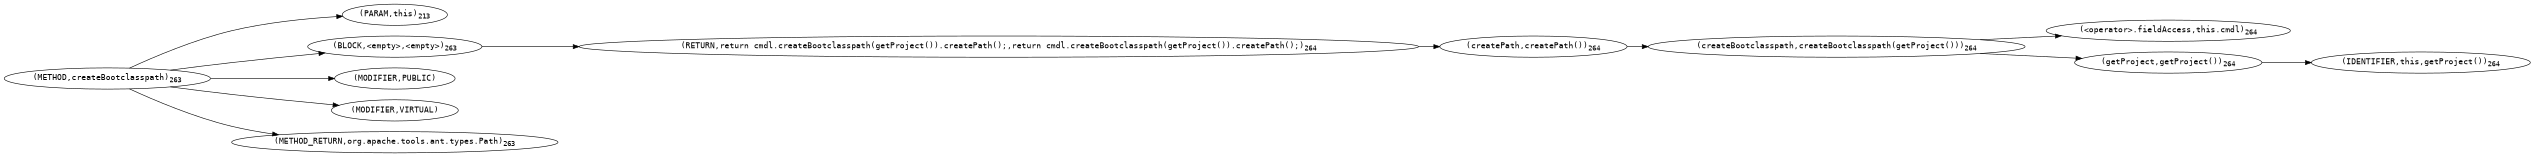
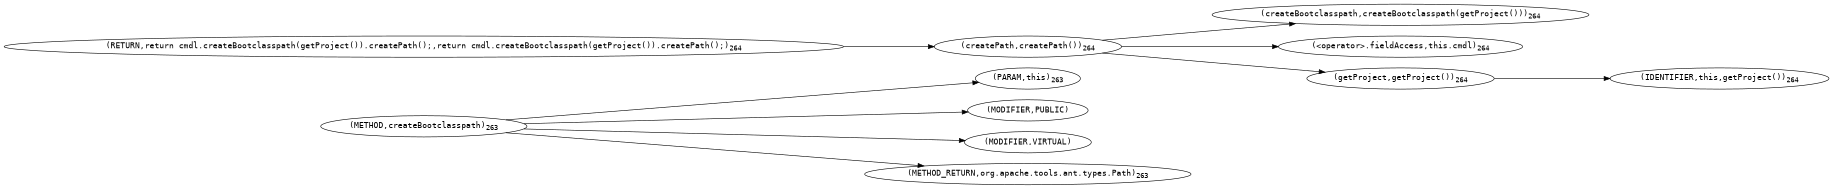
node "(PARAM,this)": text "213" -> "263"
edge "(createBootclasspath,createBootclasspath(getProject()))" -> "(<operator>.fieldAccess,this.cmdl)": now "(createPath,createPath())" -> "(<operator>.fieldAccess,this.cmdl)"
node "(BLOCK,<empty>,<empty>)": removed
edge "(createBootclasspath,createBootclasspath(getProject()))" -> "(getProject,getProject())": now "(createPath,createPath())" -> "(getProject,getProject())"
